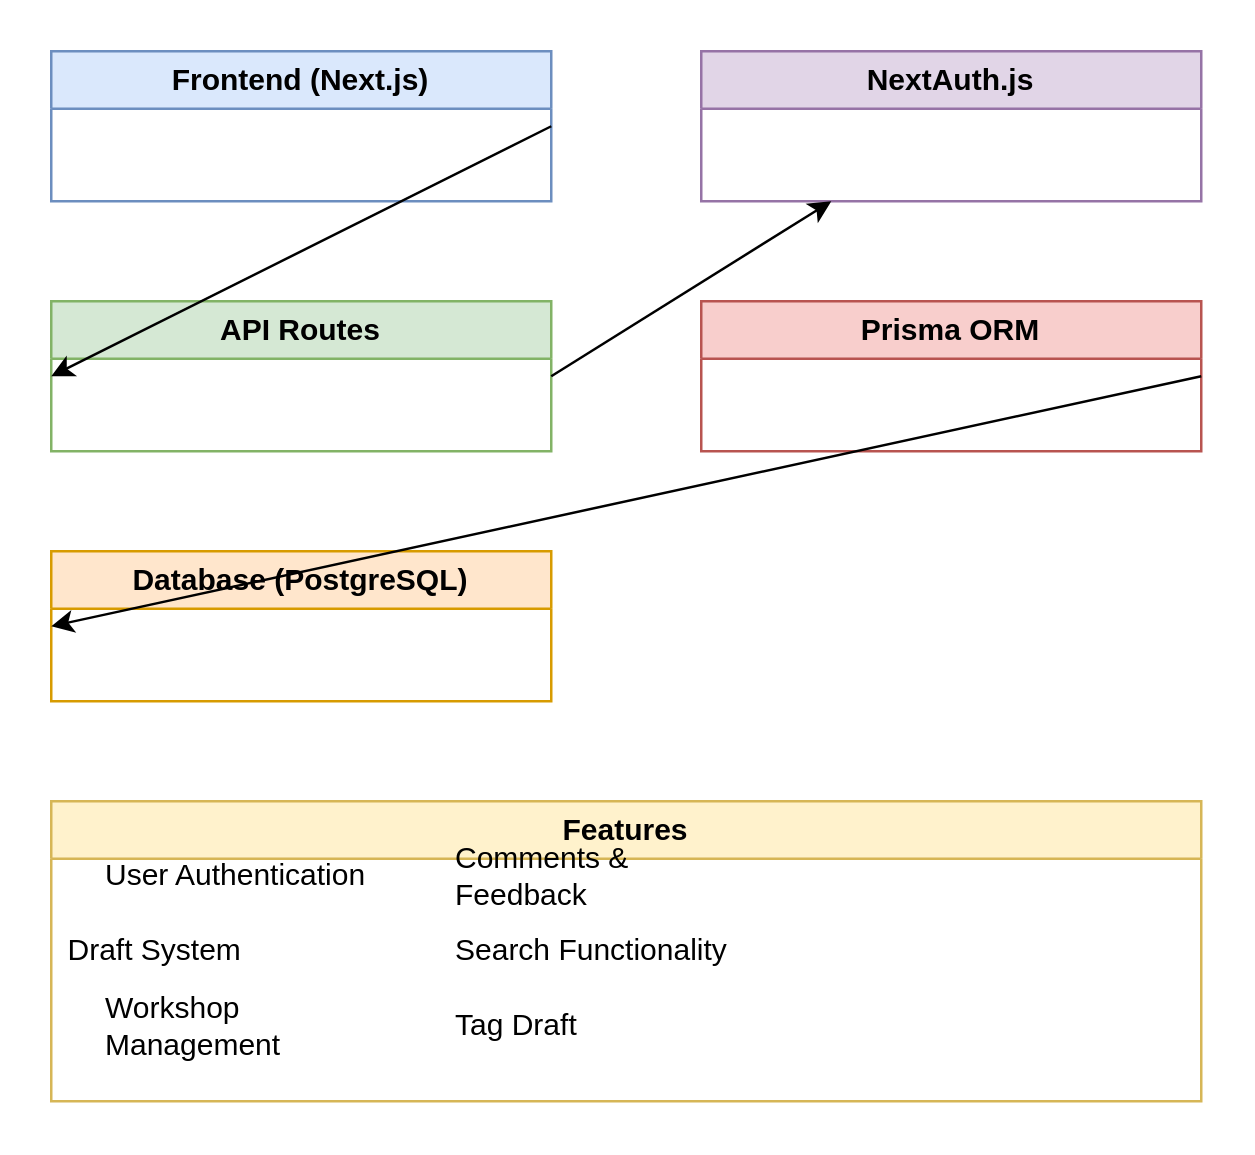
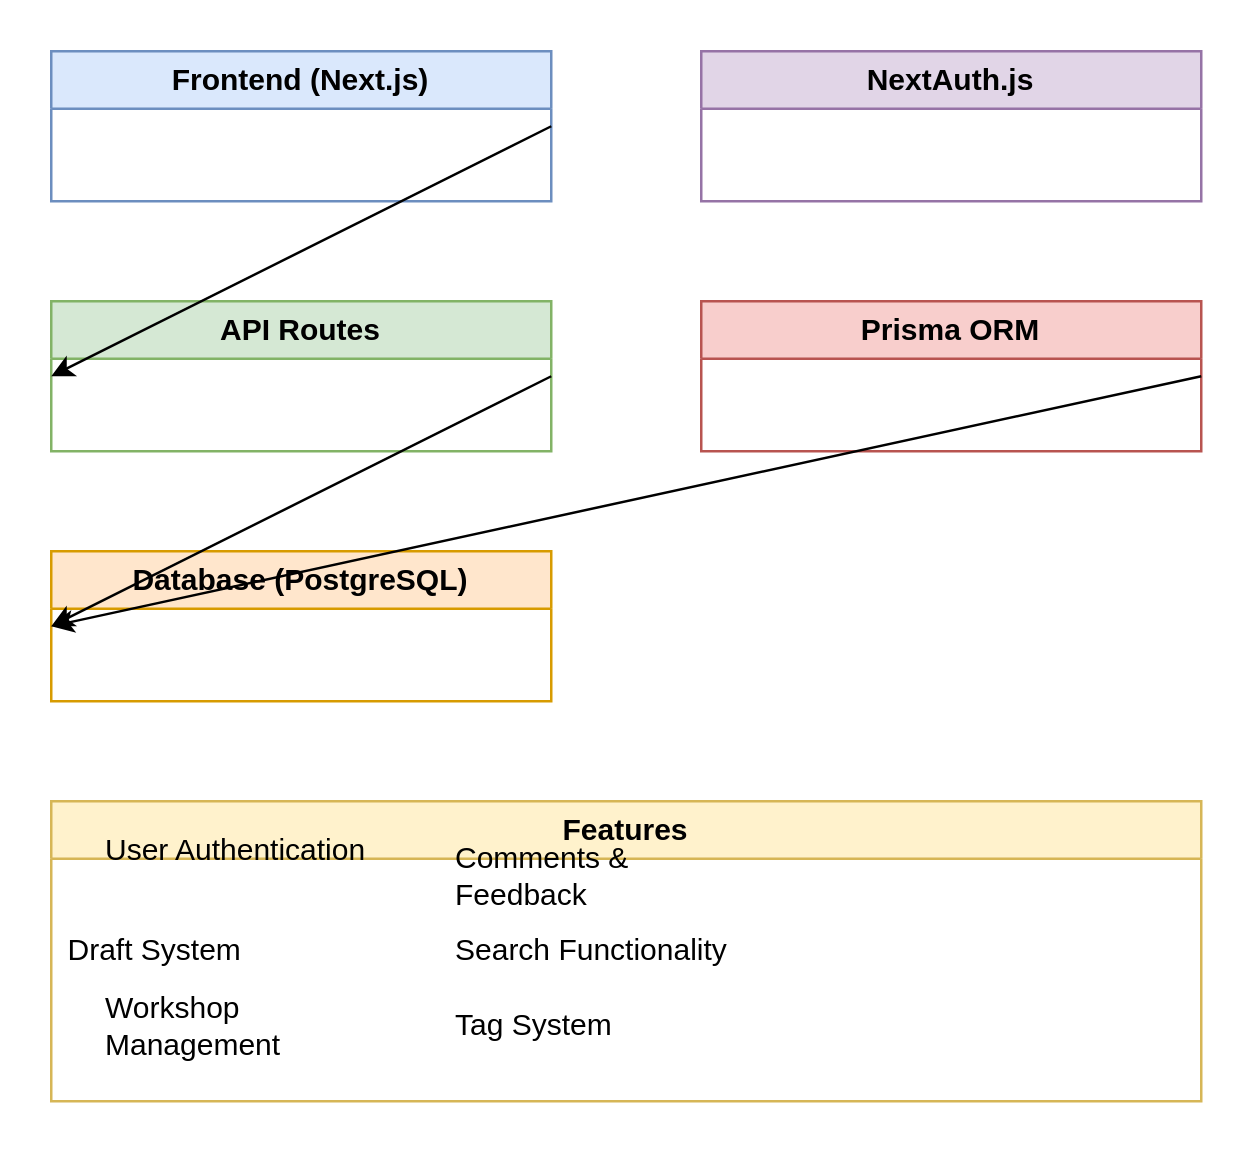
edge "API Routes" -> "NextAuth.js": now "API Routes" -> "Database (PostgreSQL)"
node "User Authentication": moved (251, 876) -> (251, 851)
node "Tag Draft": label "Tag Draft" -> "Tag System"
